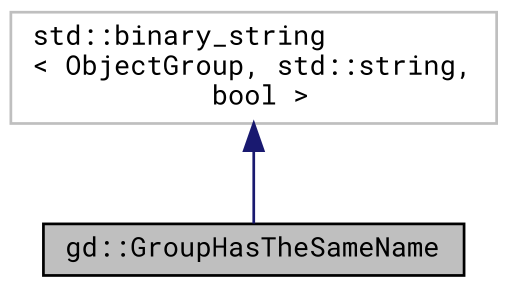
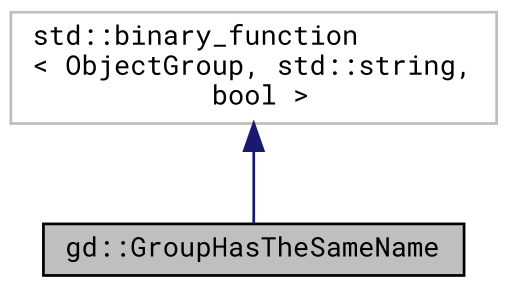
node "std::binary_string < ObjectGroup, std::string, bool >": label "std::binary_string < ObjectGroup, std::string, bool >" -> "std::binary_function < ObjectGroup, std::string, bool >"
